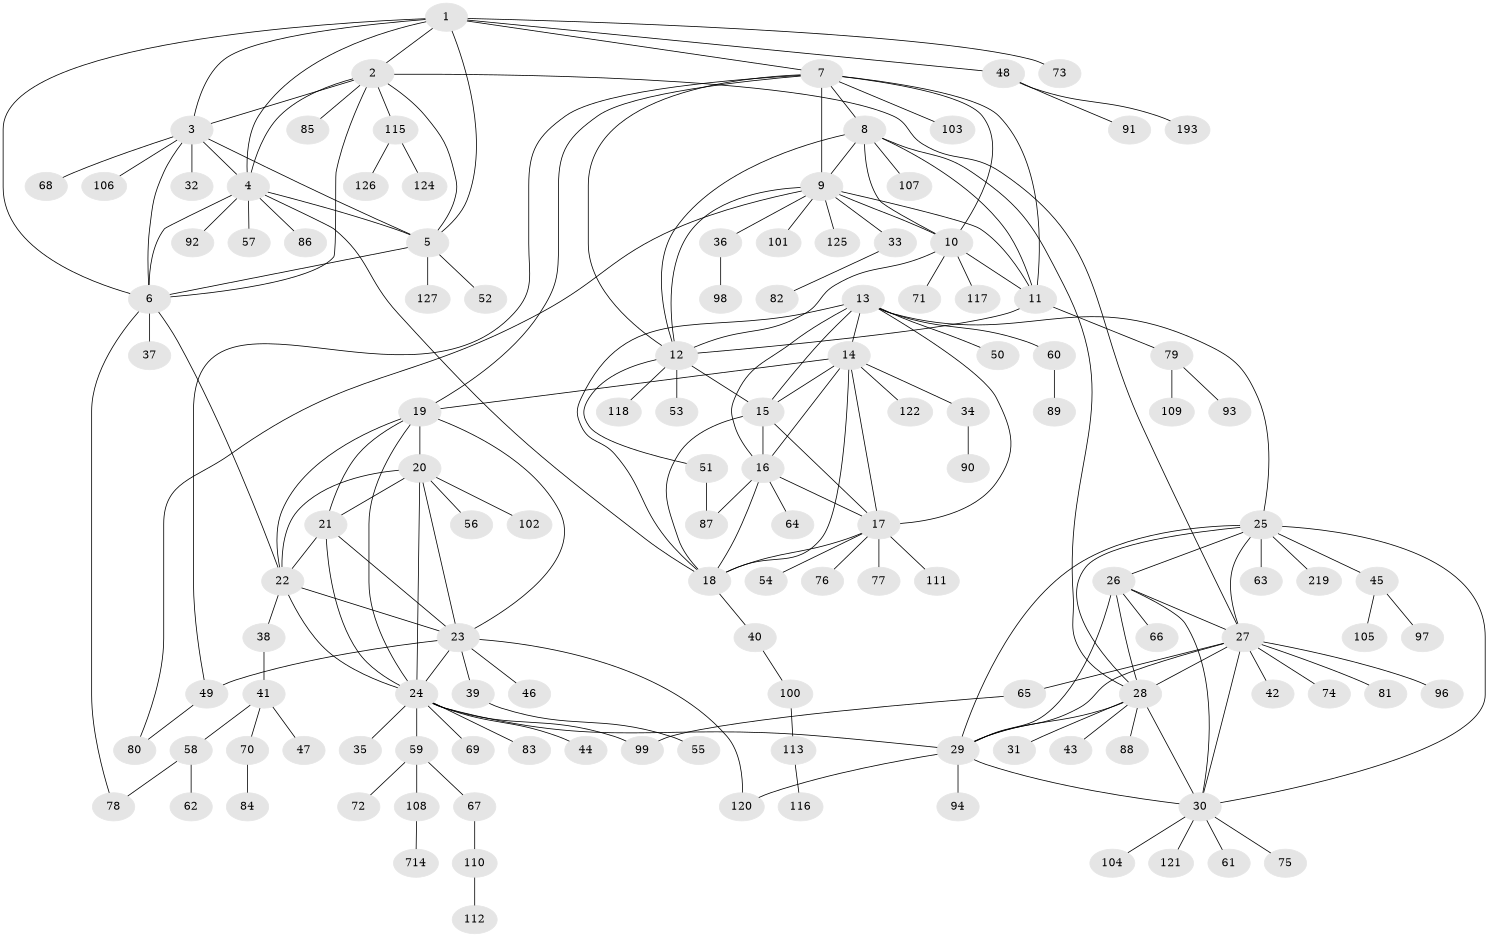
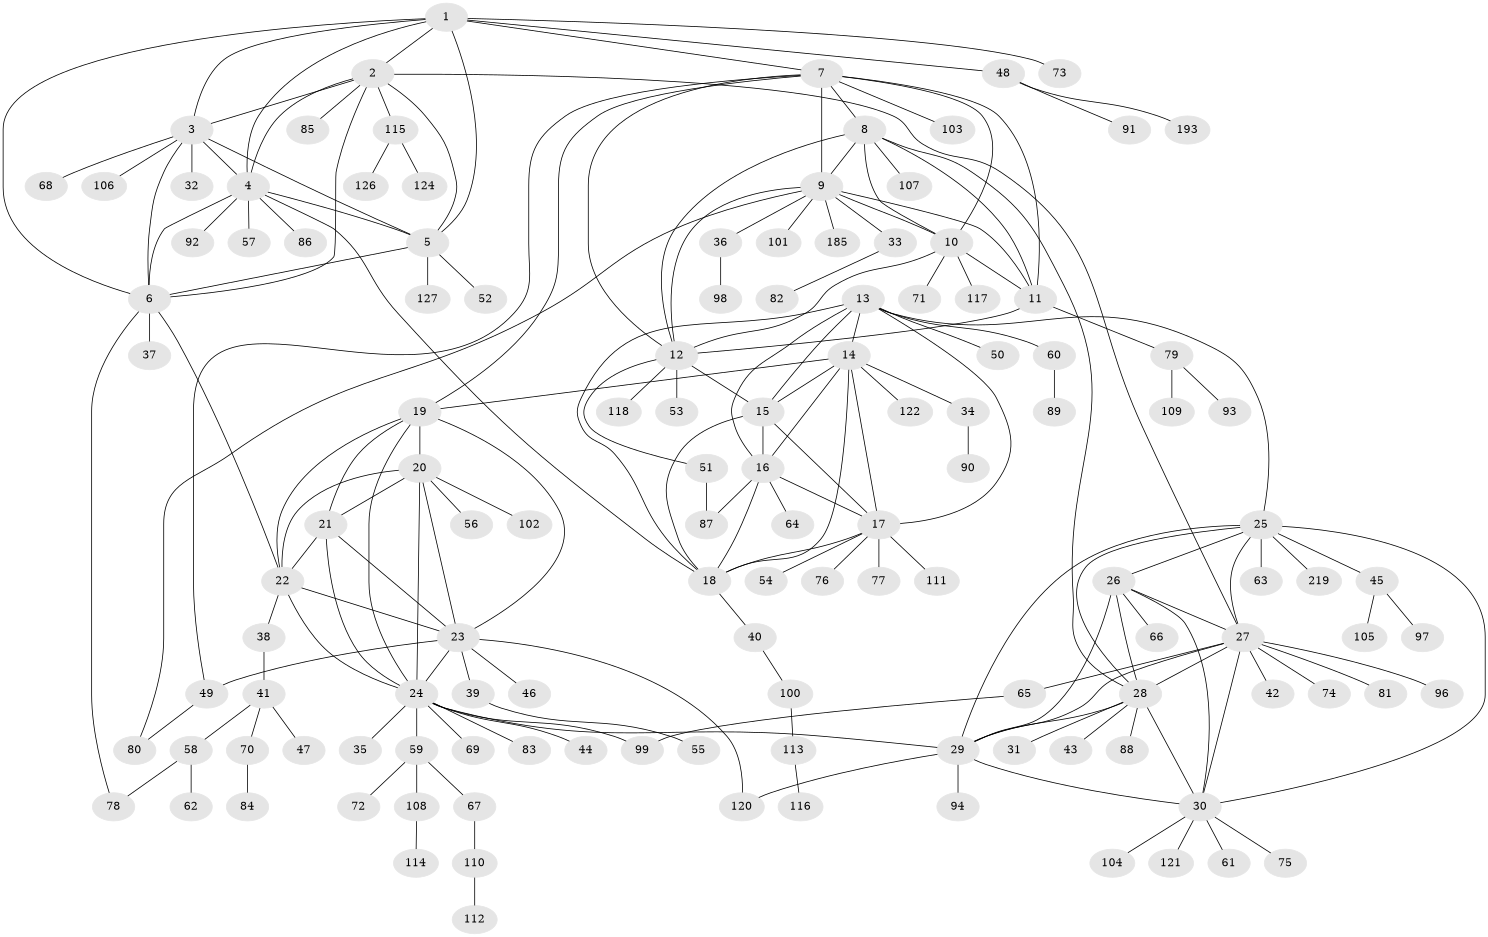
node "125": label "125" -> "185"
node "714": label "714" -> "114"
